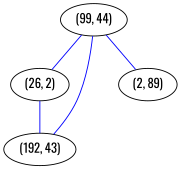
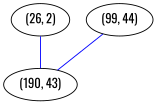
edge "(99, 44)" -- "(26, 2)": removed
node "(2, 89)": removed
node "(192, 43)": label "(192, 43)" -> "(190, 43)"
